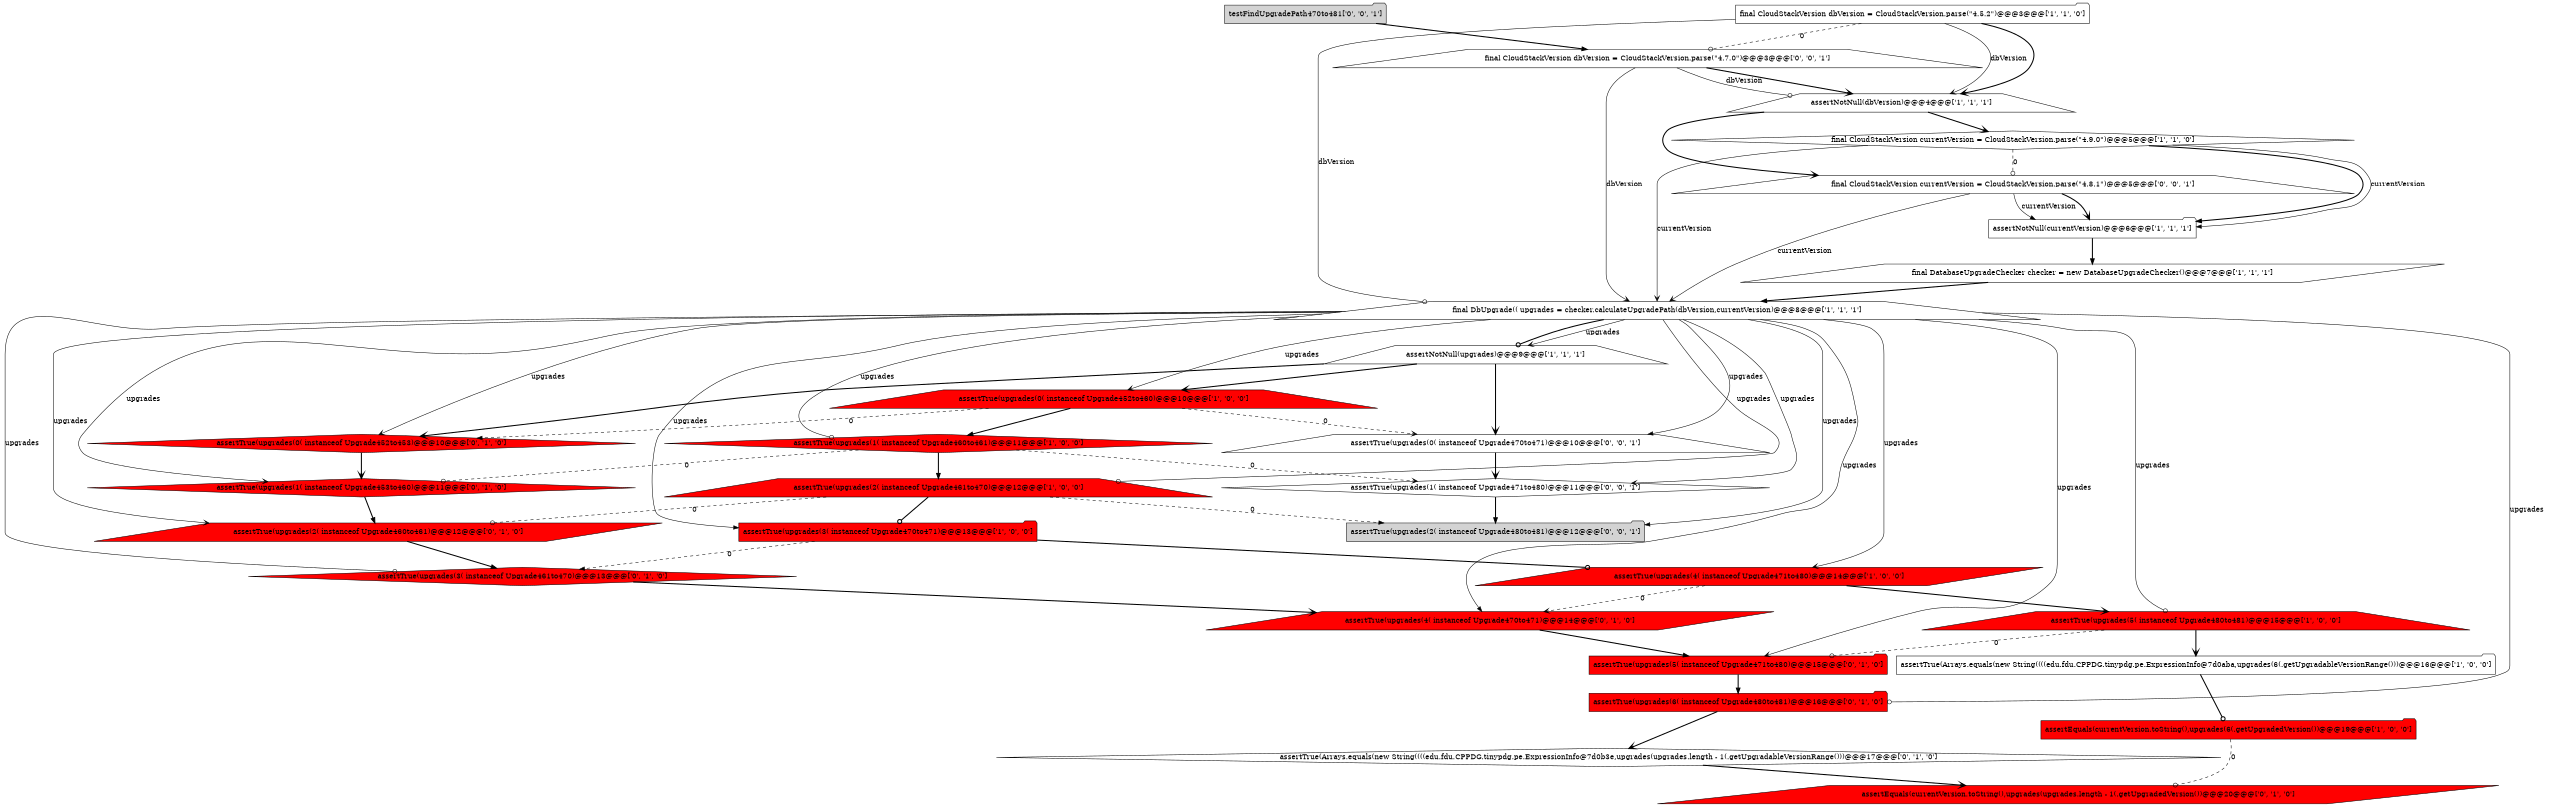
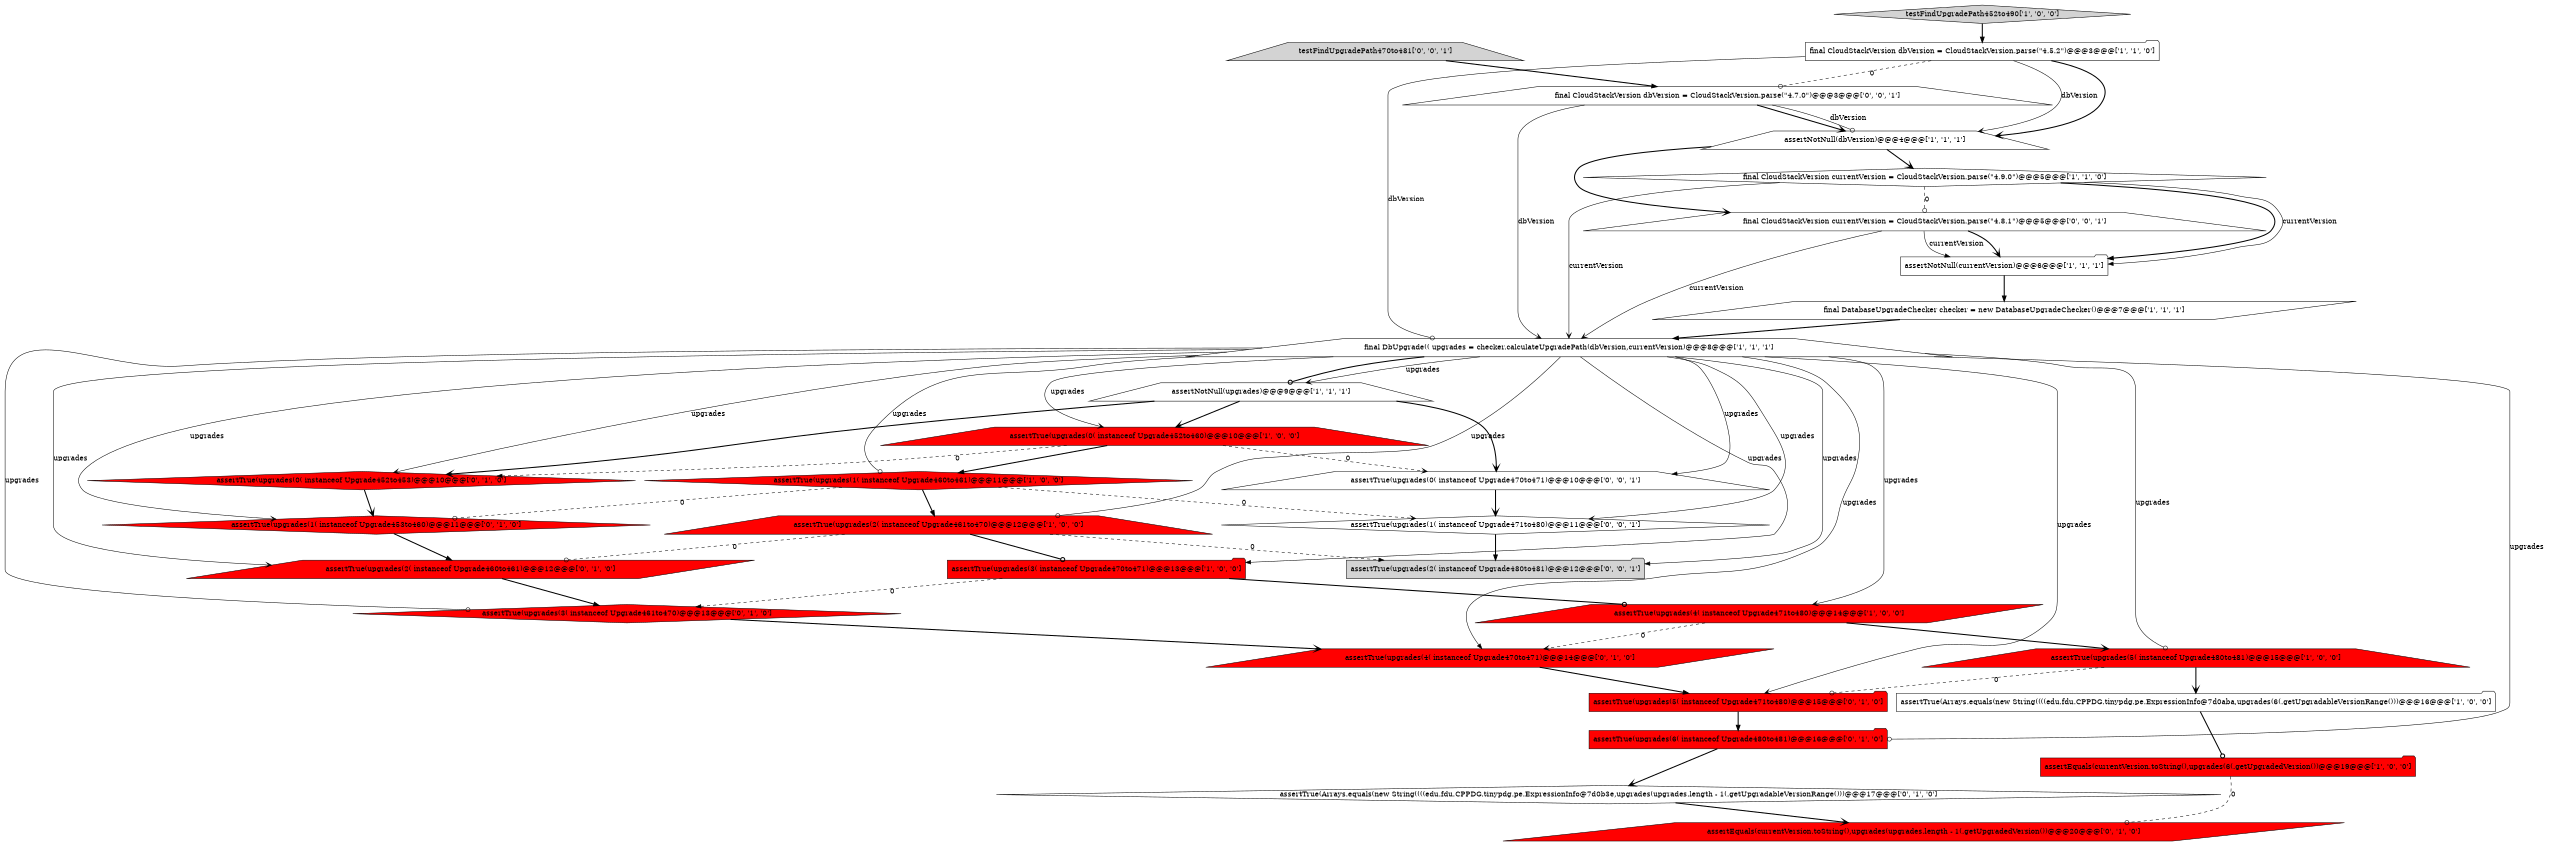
node "testFindUpgradePath470to481['0', '0', '1']": shape folder -> trapezium
node "testFindUpgradePath452to490['1', '0', '0']": added
